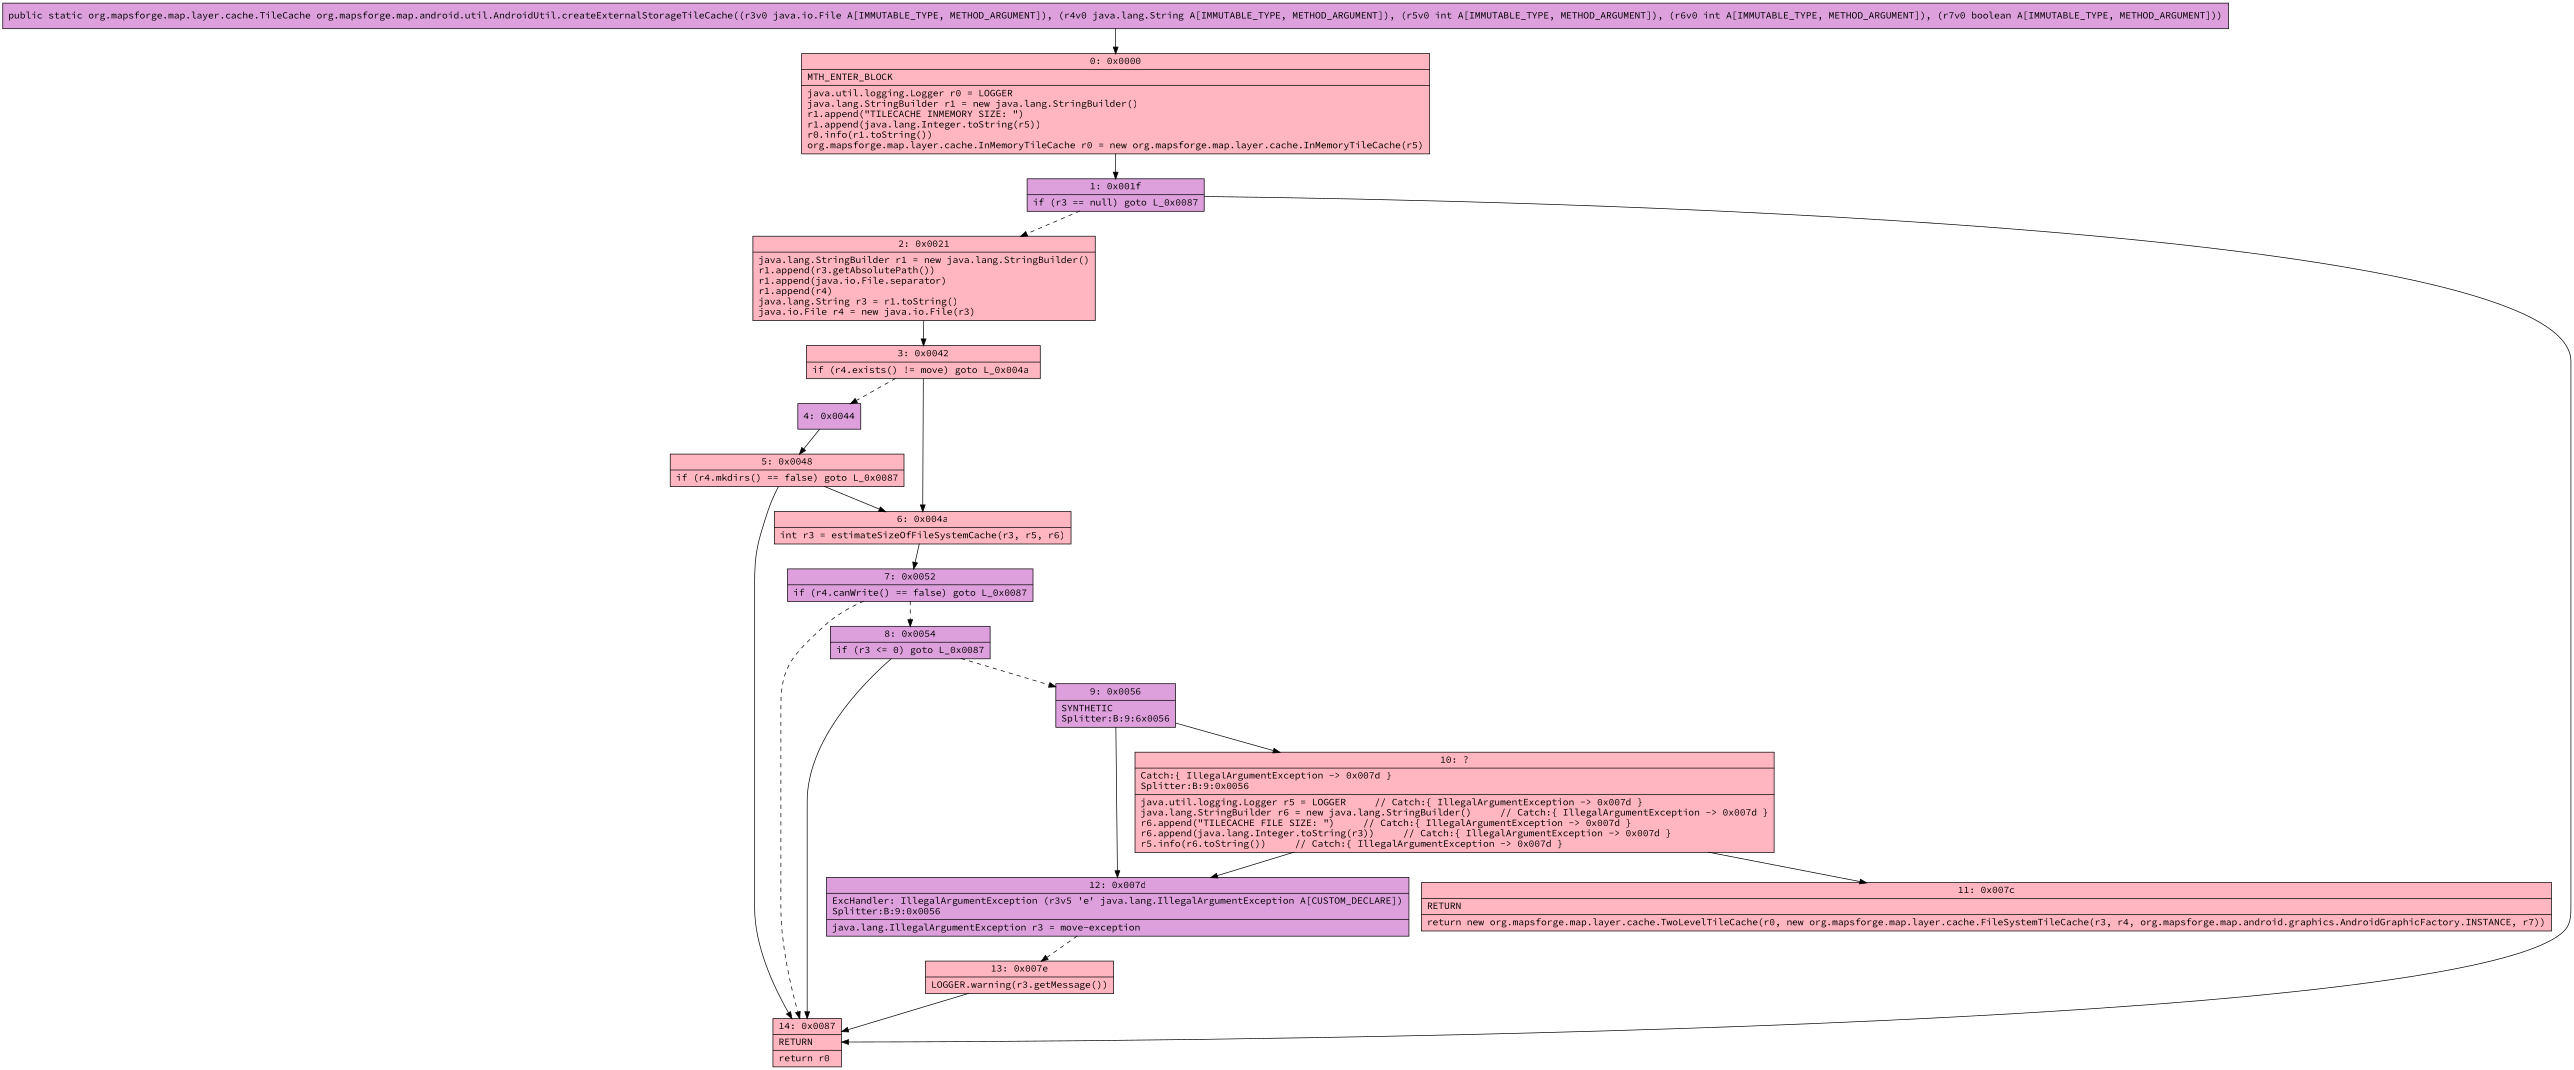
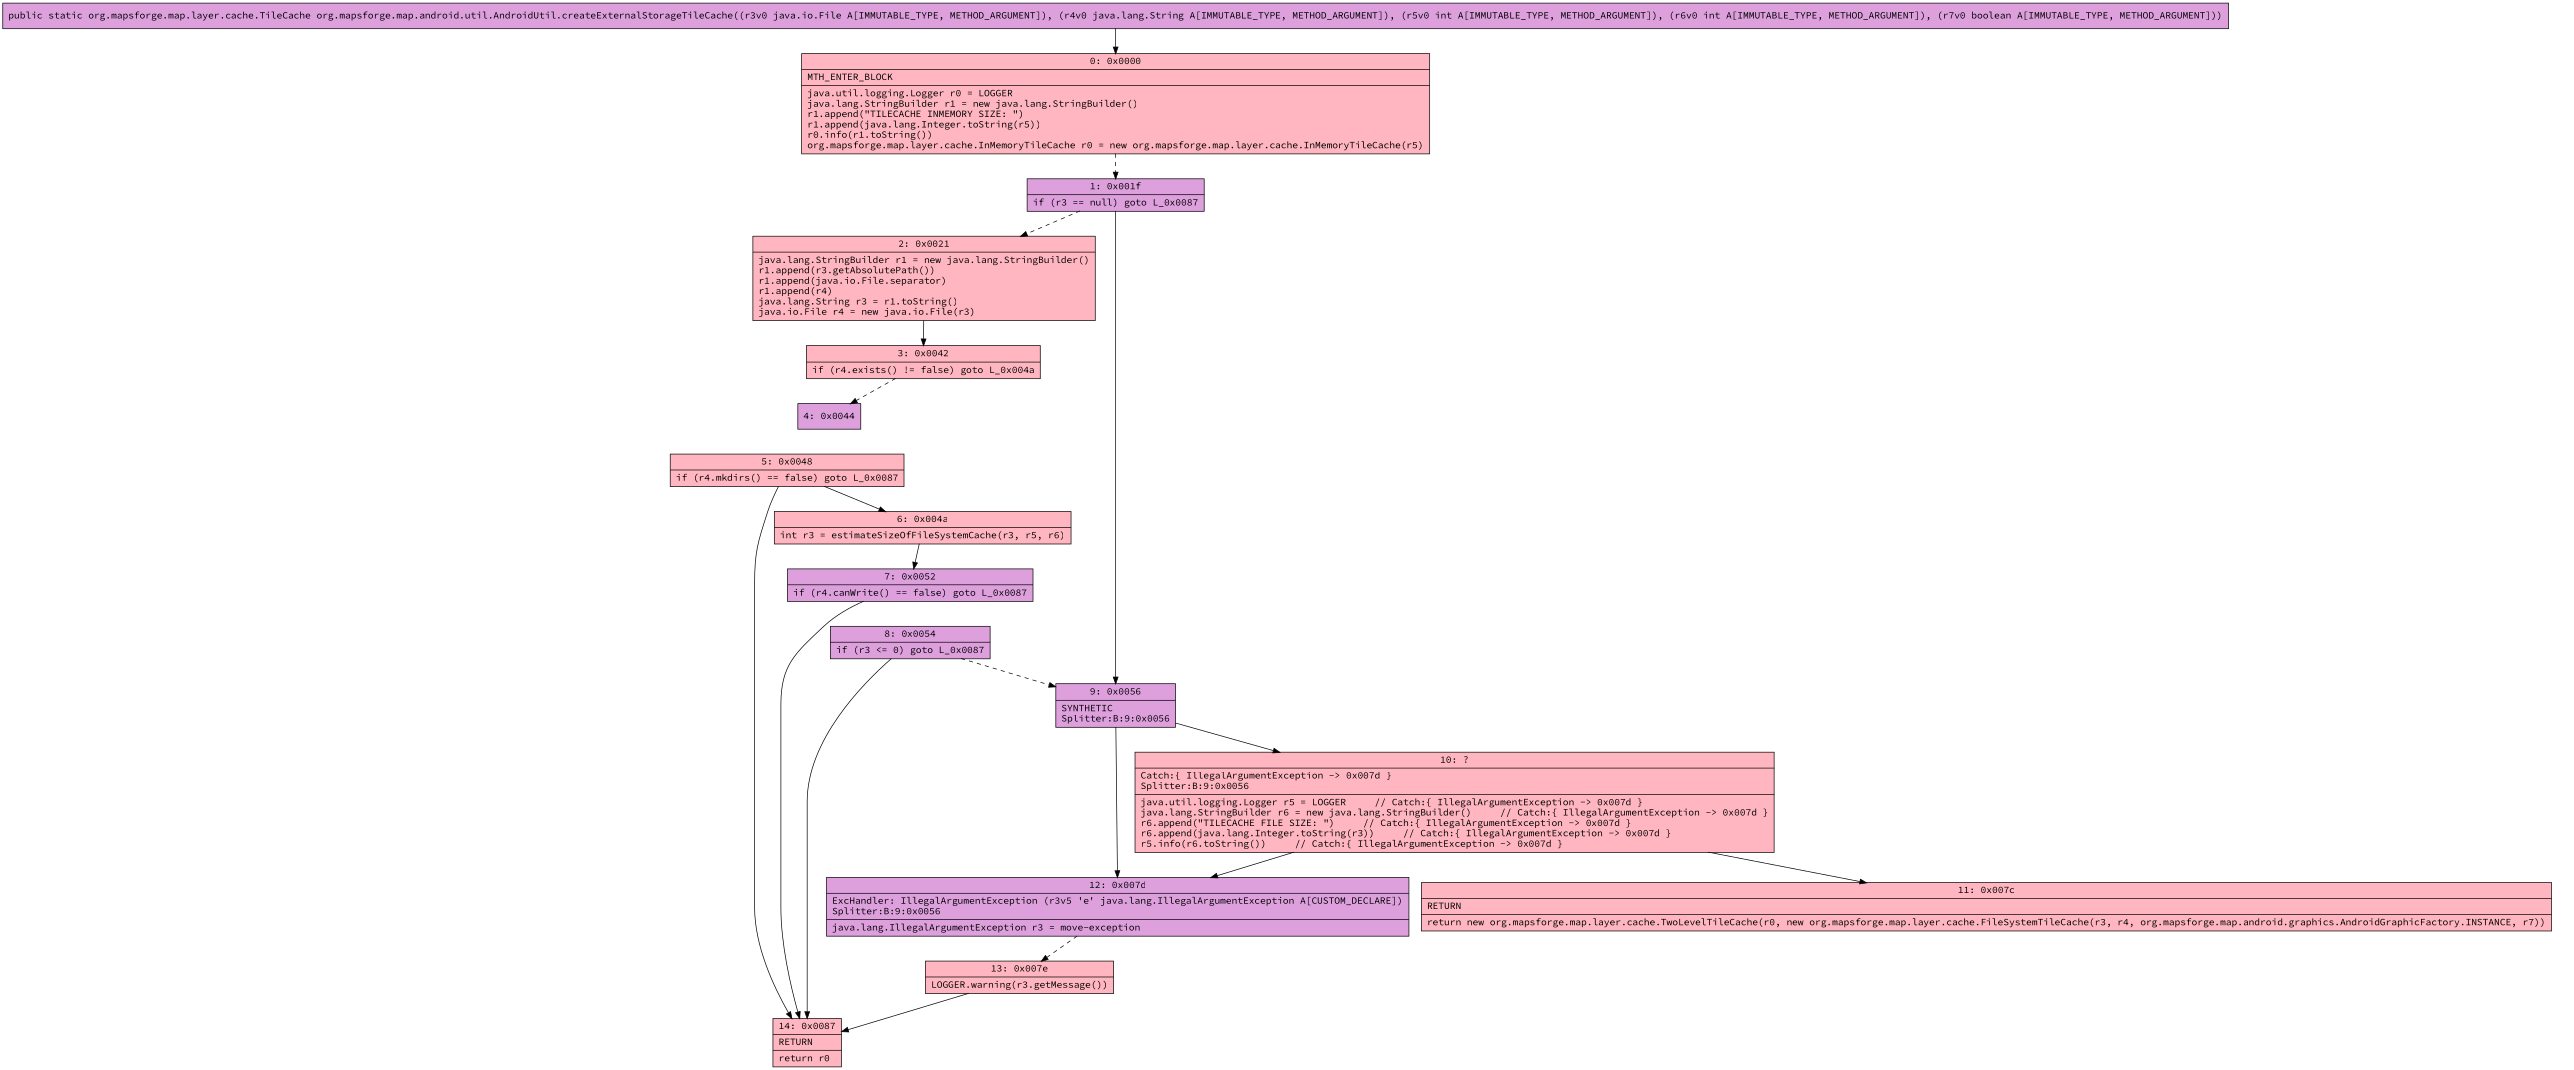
edge "0: 0x0000" -> "1: 0x001f": style solid -> dashed
node "3: 0x0042": text "if (r4.exists() != move) goto L_0x004a" -> "if (r4.exists() != false) goto L_0x004a"
edge "4: 0x0044" -> "5: 0x0048": removed
edge "3: 0x0042" -> "6: 0x004a": removed
edge "7: 0x0052" -> "8: 0x0054": removed
node "9: 0x0056": text "Splitter:B:9:6x0056" -> "Splitter:B:9:0x0056"
edge "7: 0x0052" -> "14: 0x0087": style dashed -> solid
edge "1: 0x001f" -> "14: 0x0087": now "1: 0x001f" -> "9: 0x0056"
